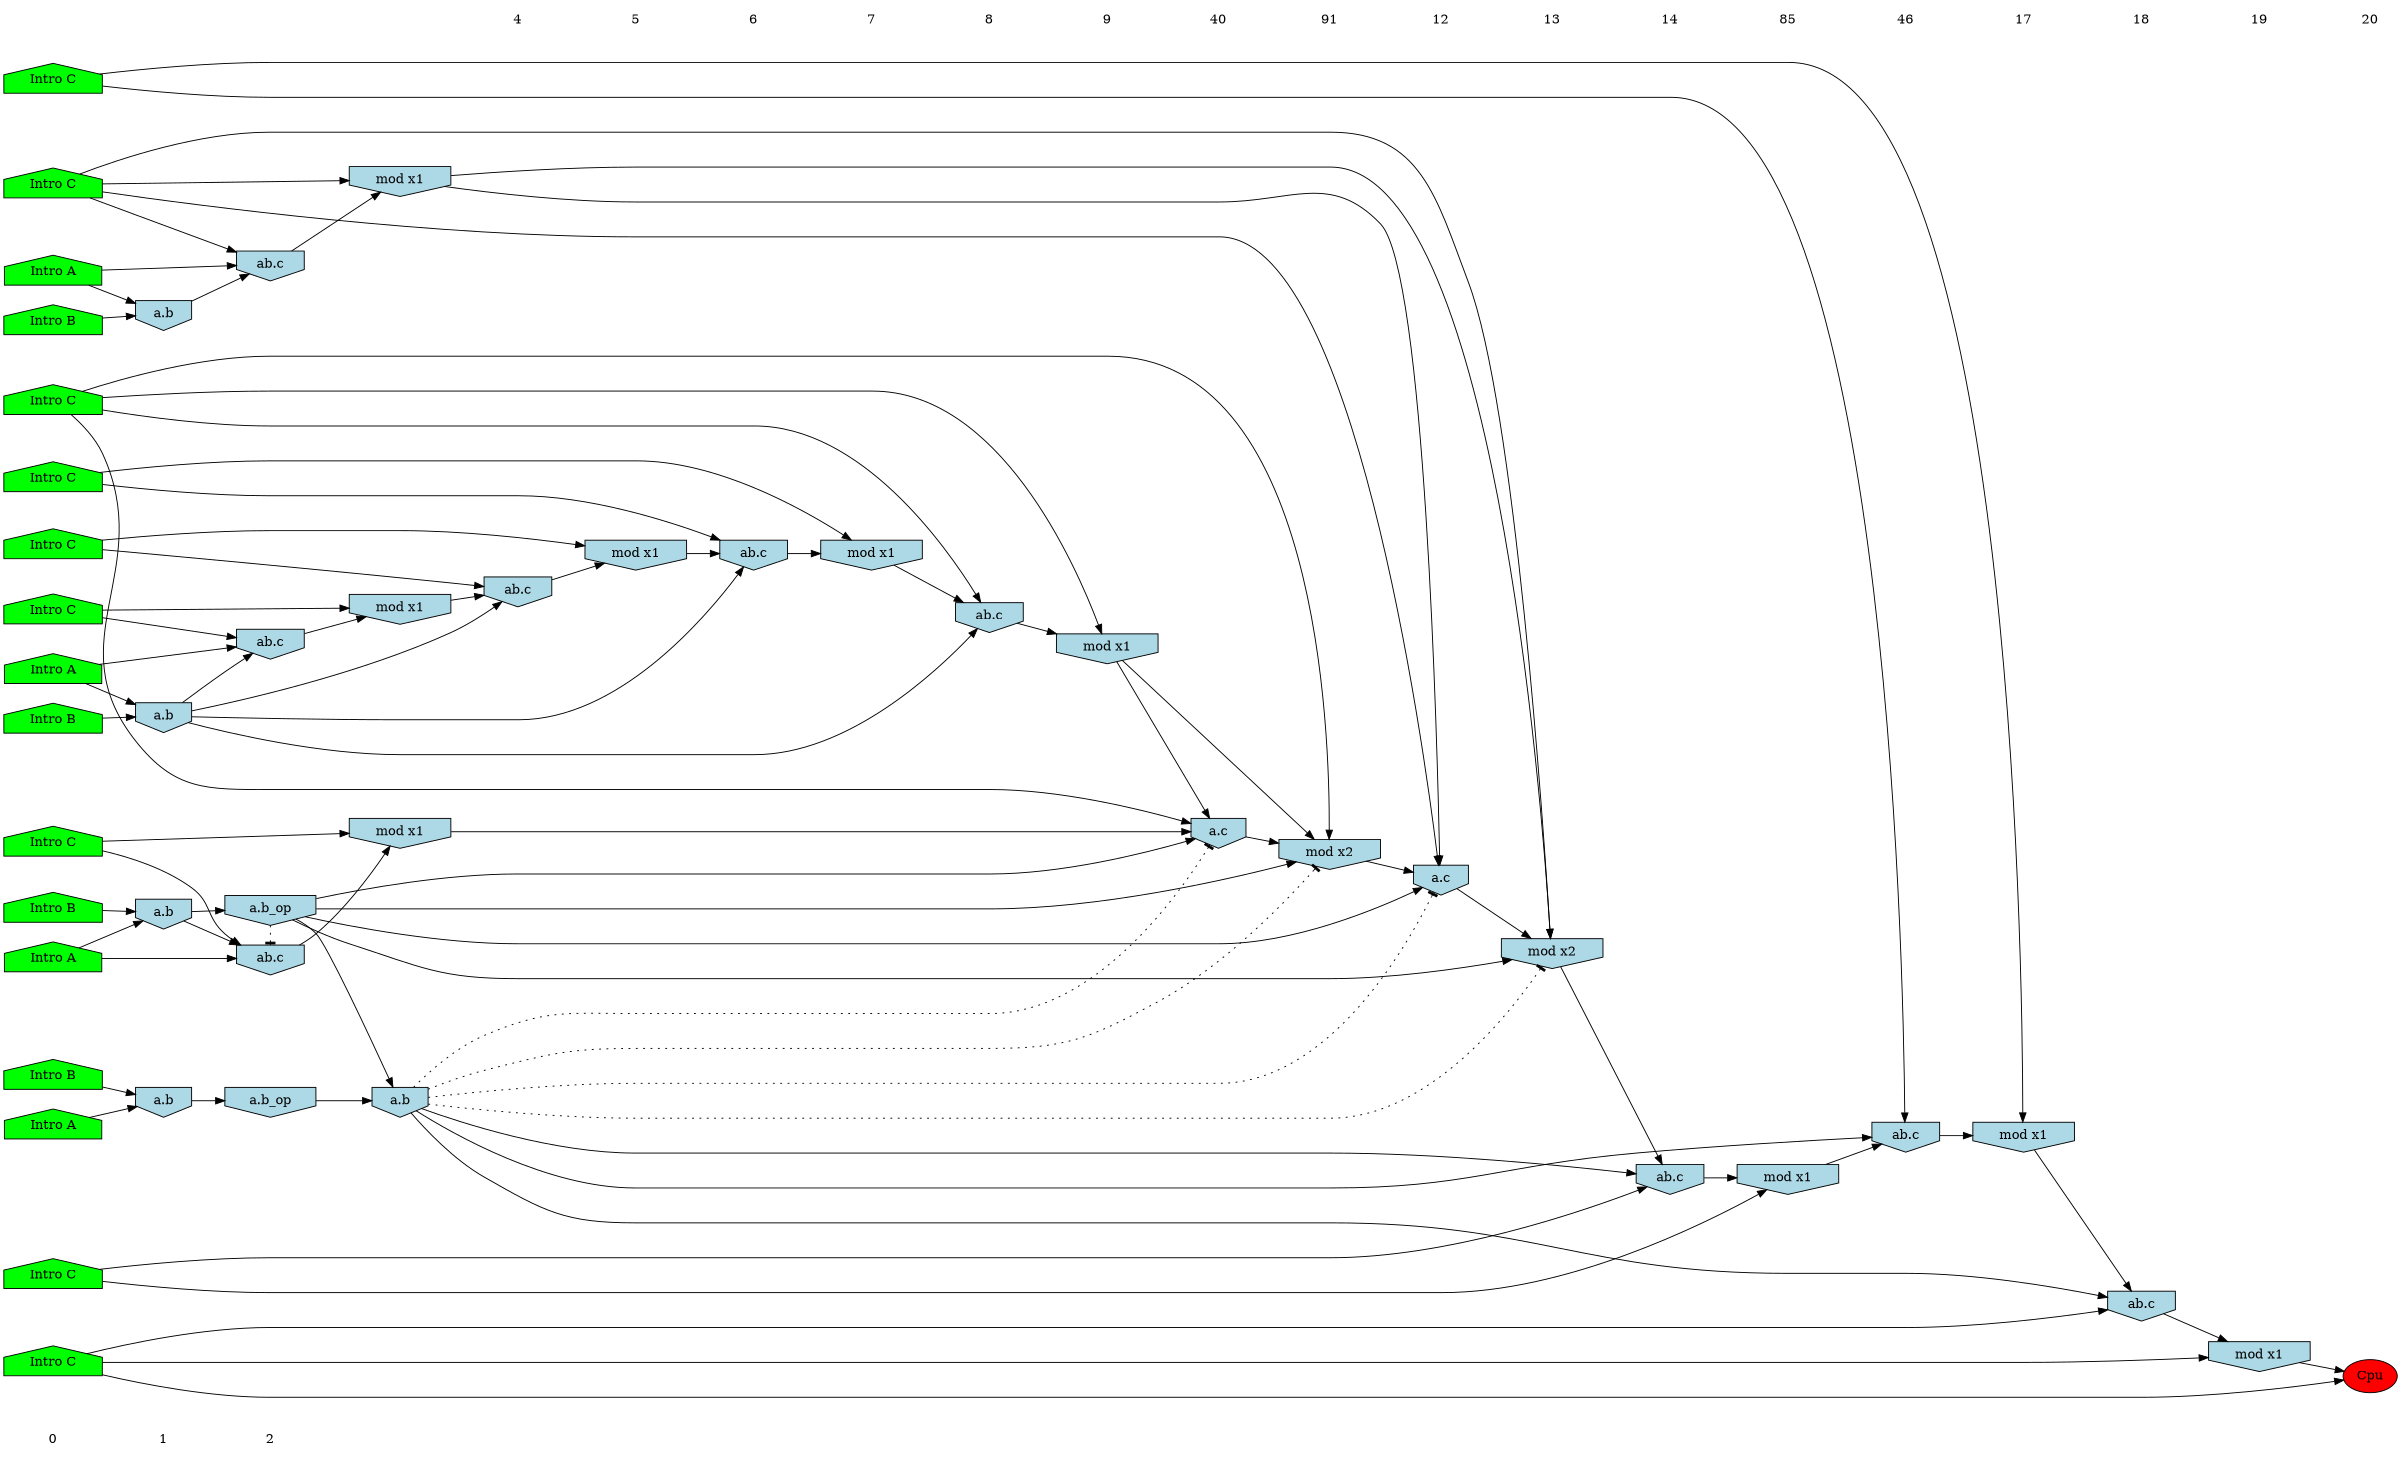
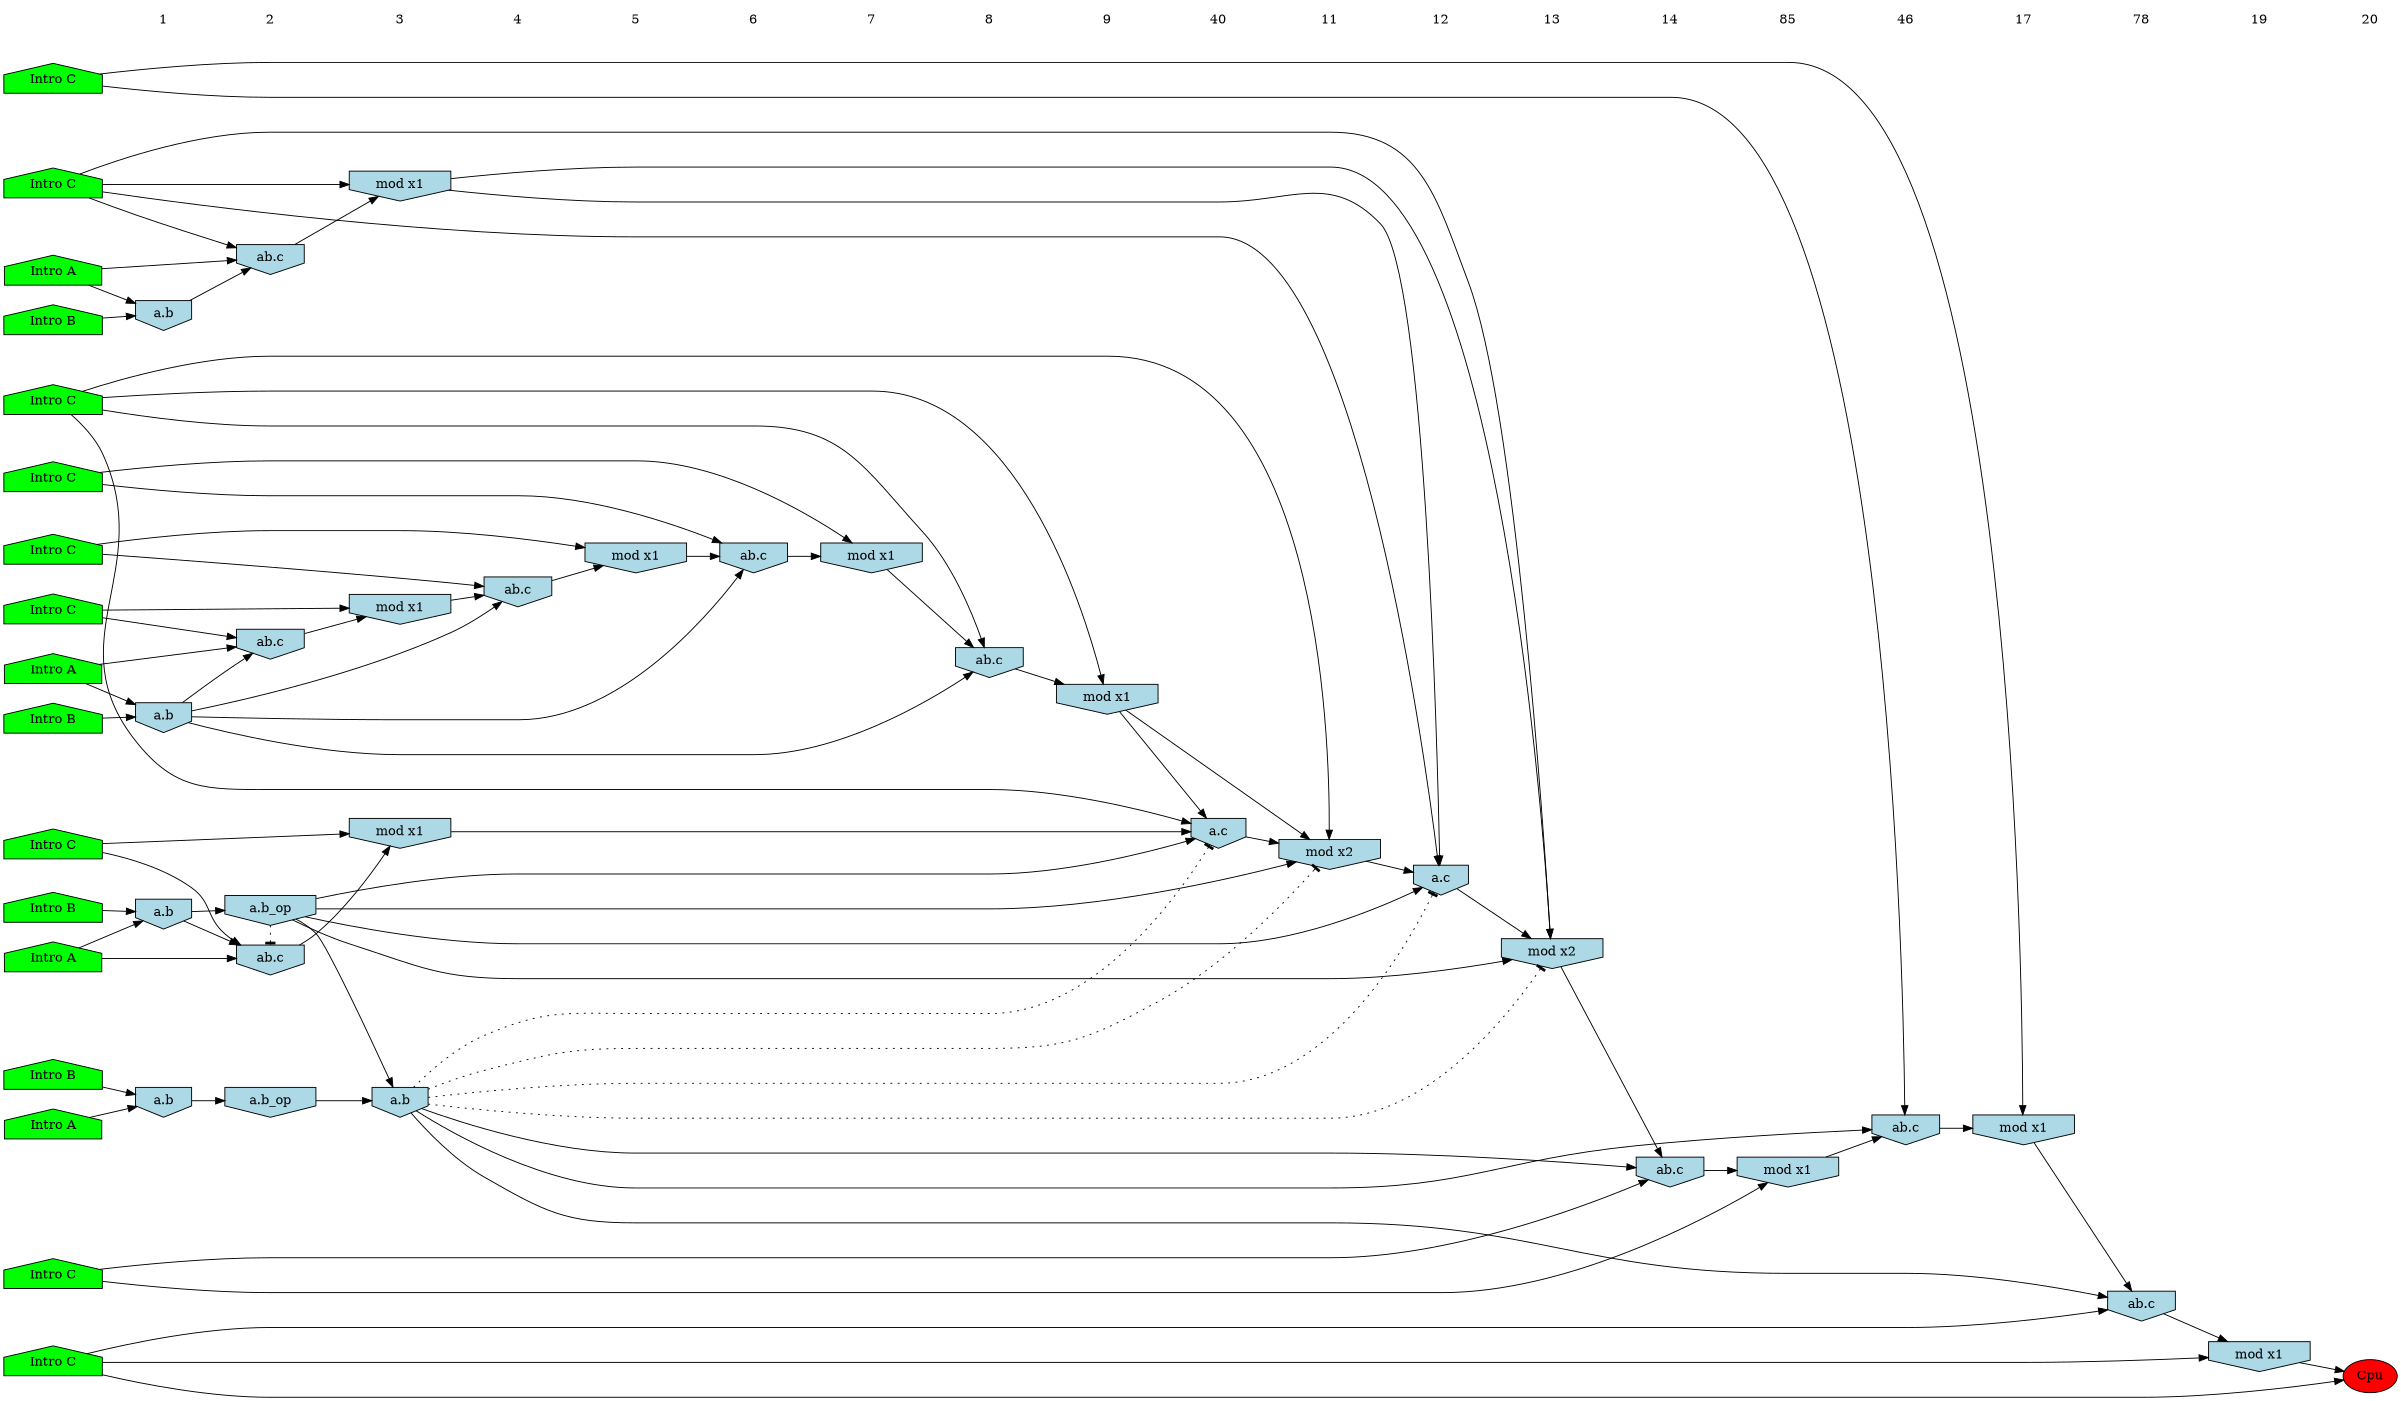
node "3": added
node "91": label "91" -> "11"
node "18": label "18" -> "78"
node "0": removed
